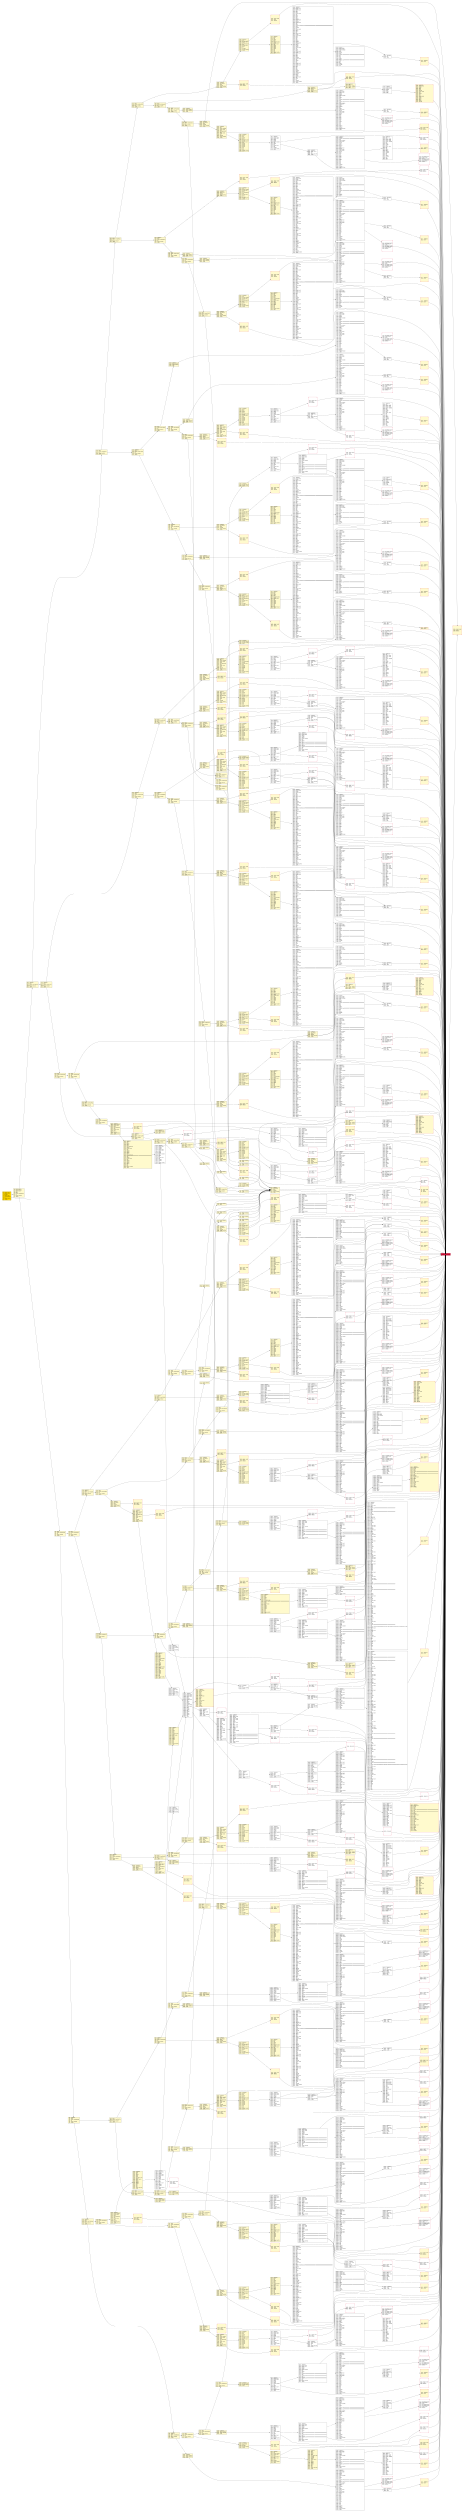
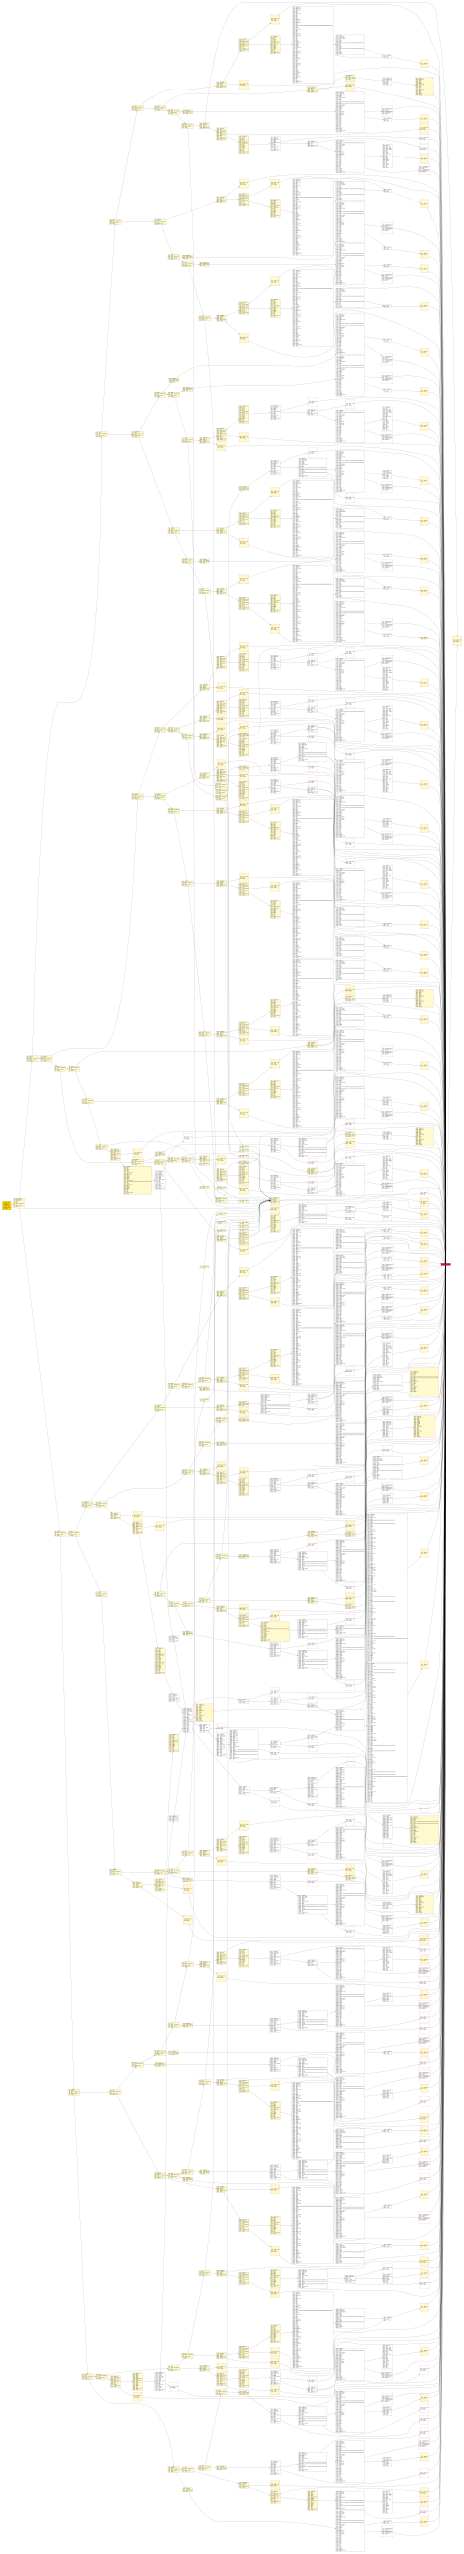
node "4930: PUSH1 0x00 4932: DUP1 4933: REVERT": added
